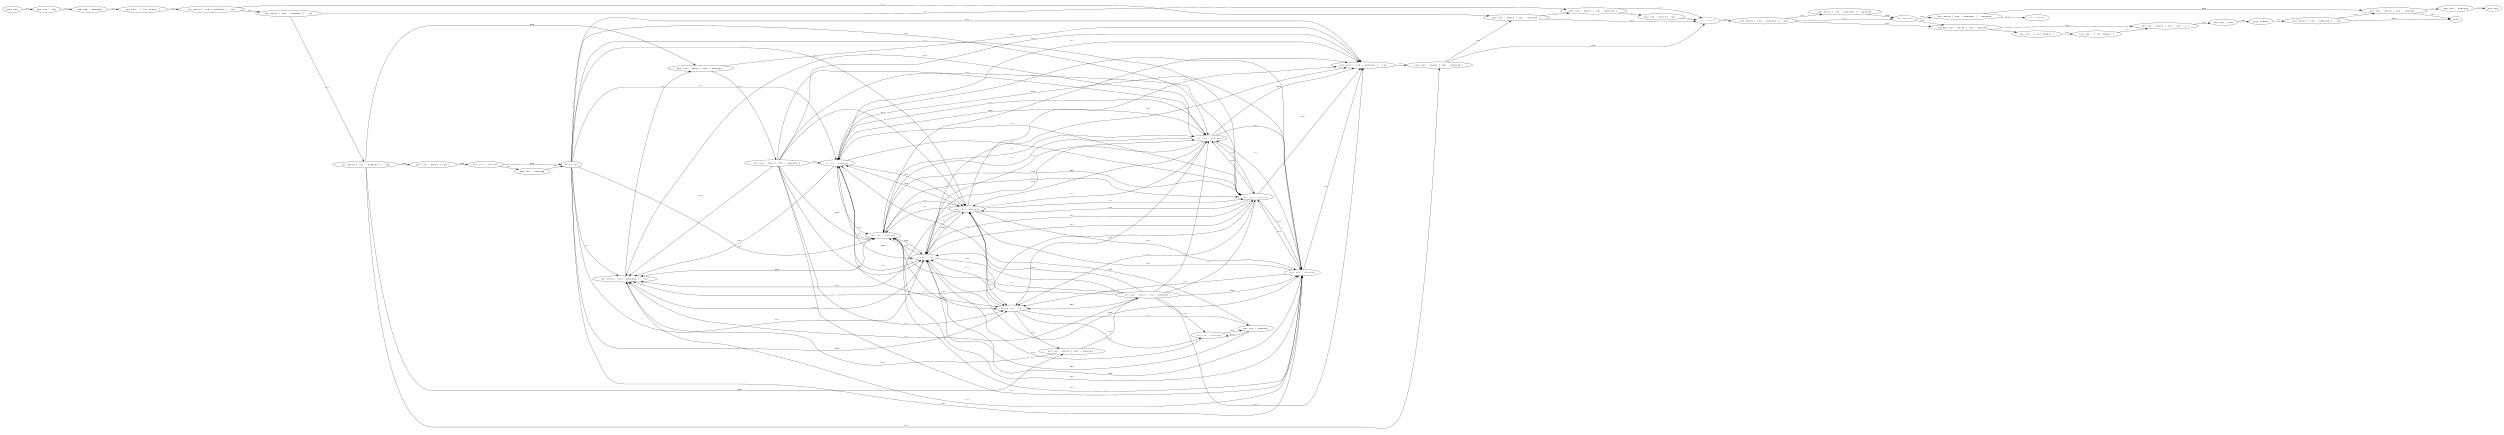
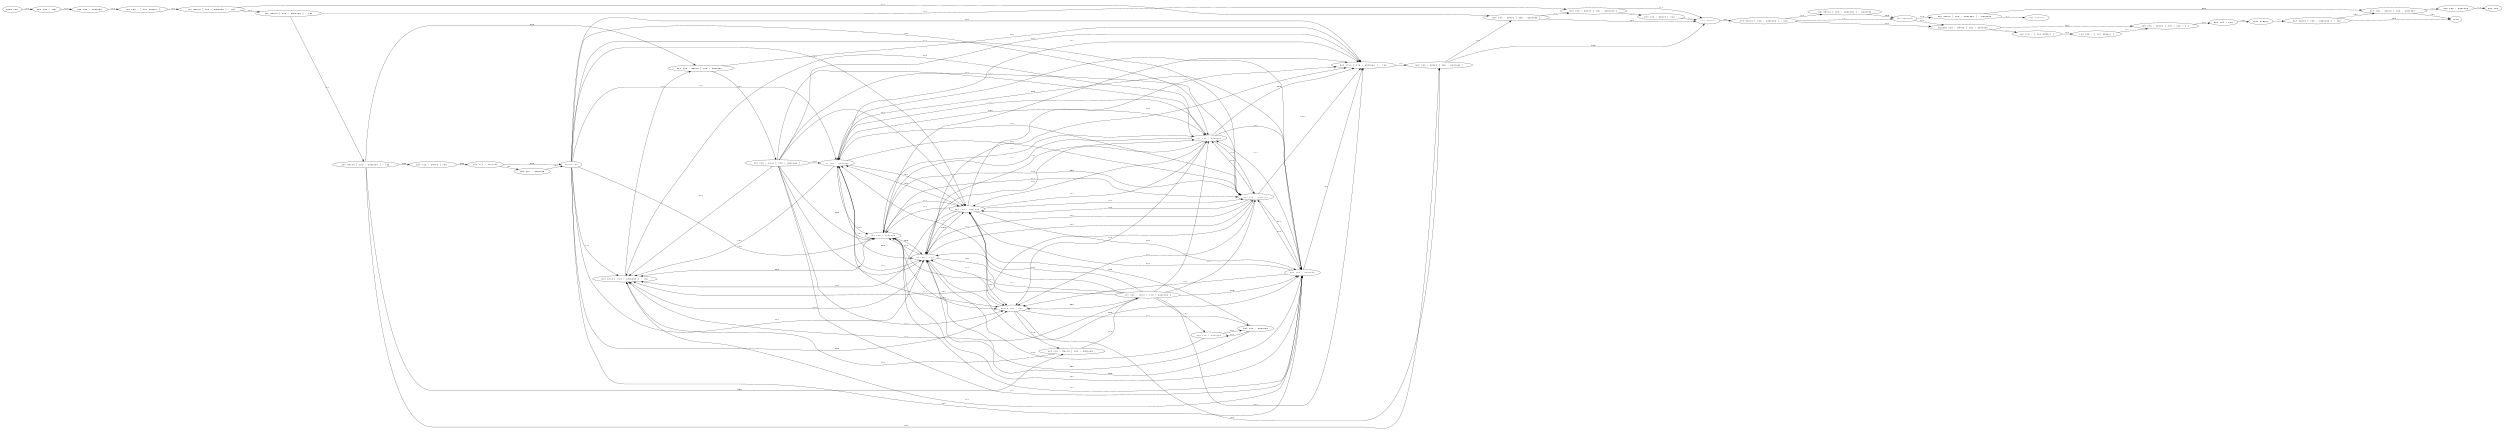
edge "movzx r9d , r8b" -> "and r9b , address": now "movzx r9d , r8b" -> "mov rdi , qword [ rbp - address ]"
